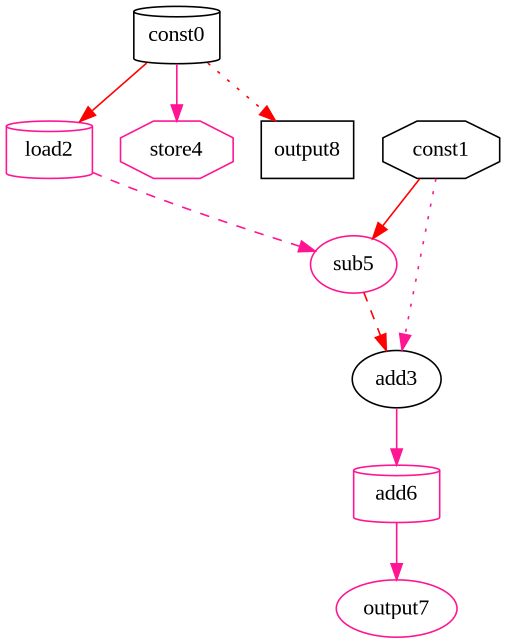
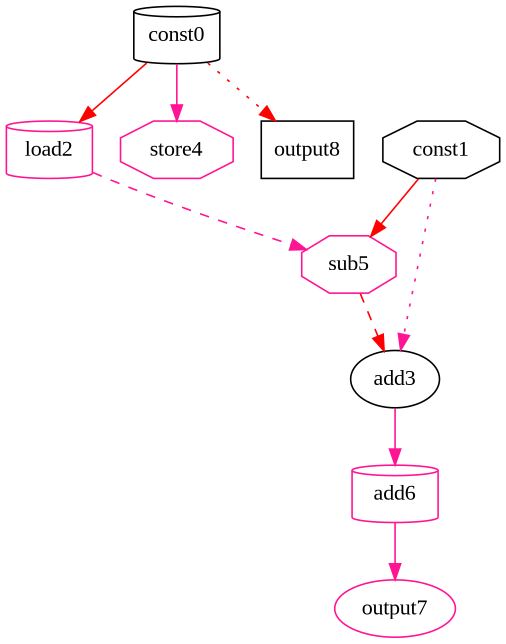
node "sub5": shape ellipse -> octagon
